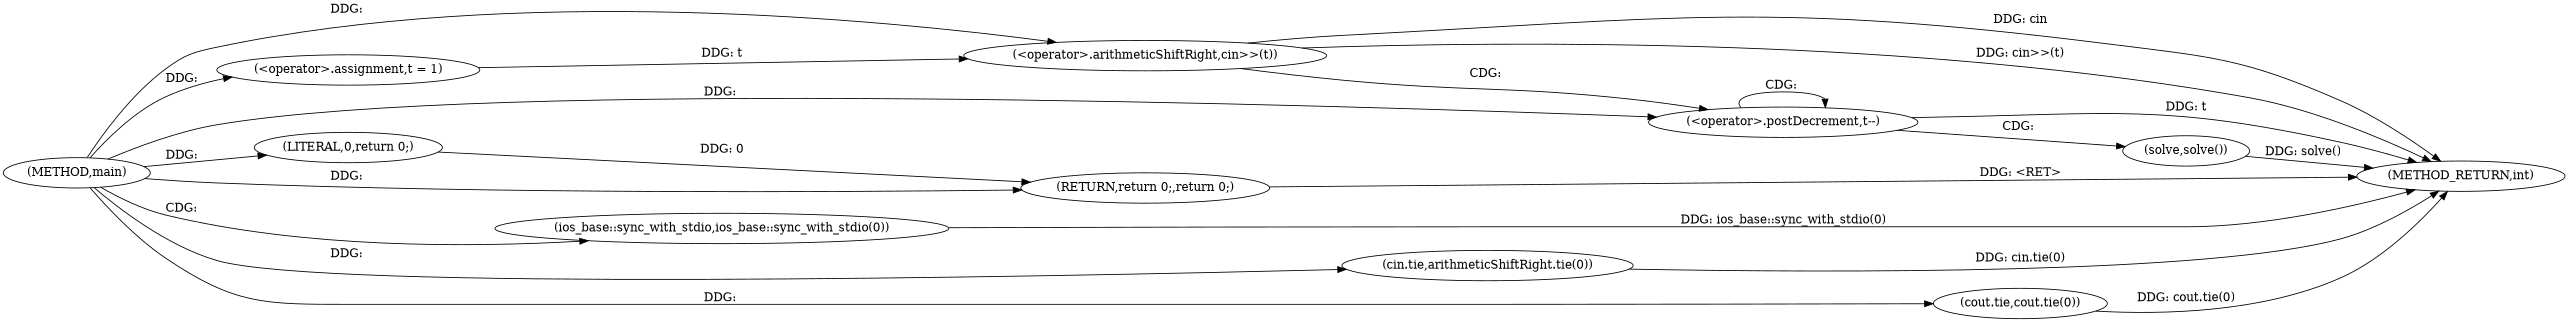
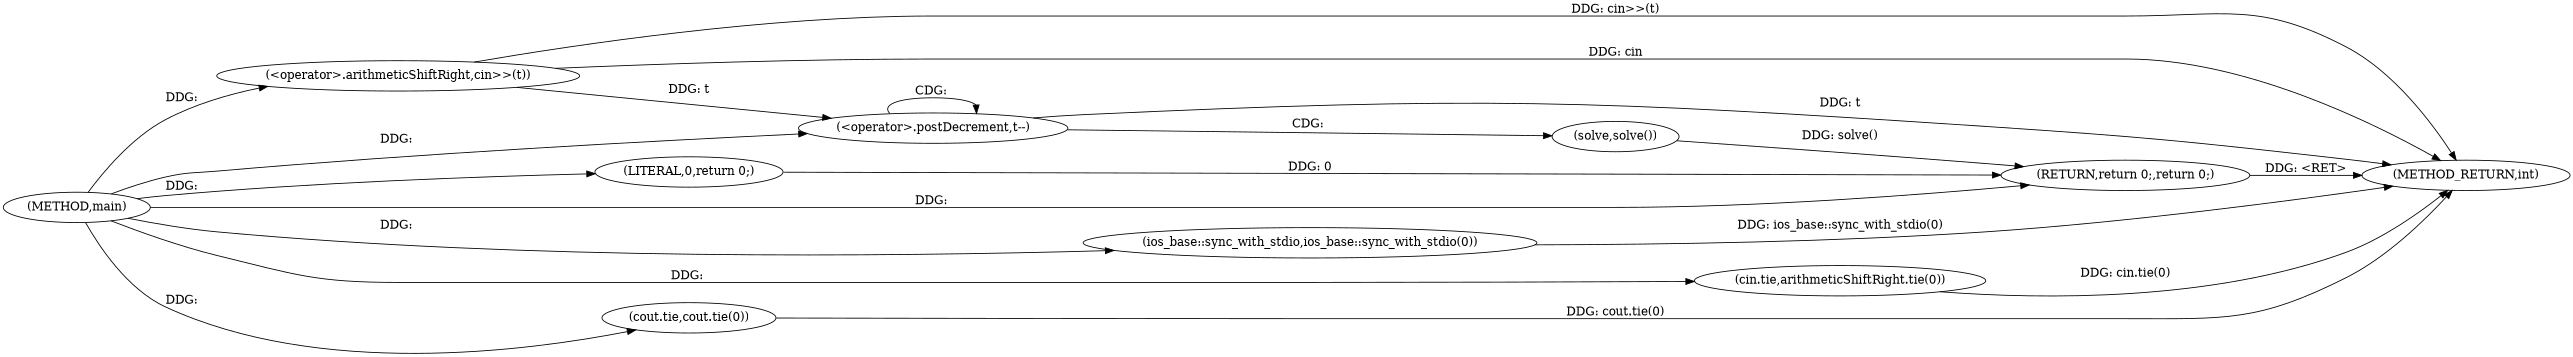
node "(<operator>.assignment,t = 1)": removed
edge "(<operator>.arithmeticShiftRight,cin>>(t))" -> "(<operator>.postDecrement,t--)": label "CDG: " -> "DDG: t"
edge "(solve,solve())" -> "(METHOD_RETURN,int)": now "(solve,solve())" -> "(RETURN,return 0;,return 0;)"
edge "(METHOD,main)" -> "(ios_base::sync_with_stdio,ios_base::sync_with_stdio(0))": label "CDG: " -> "DDG: "
